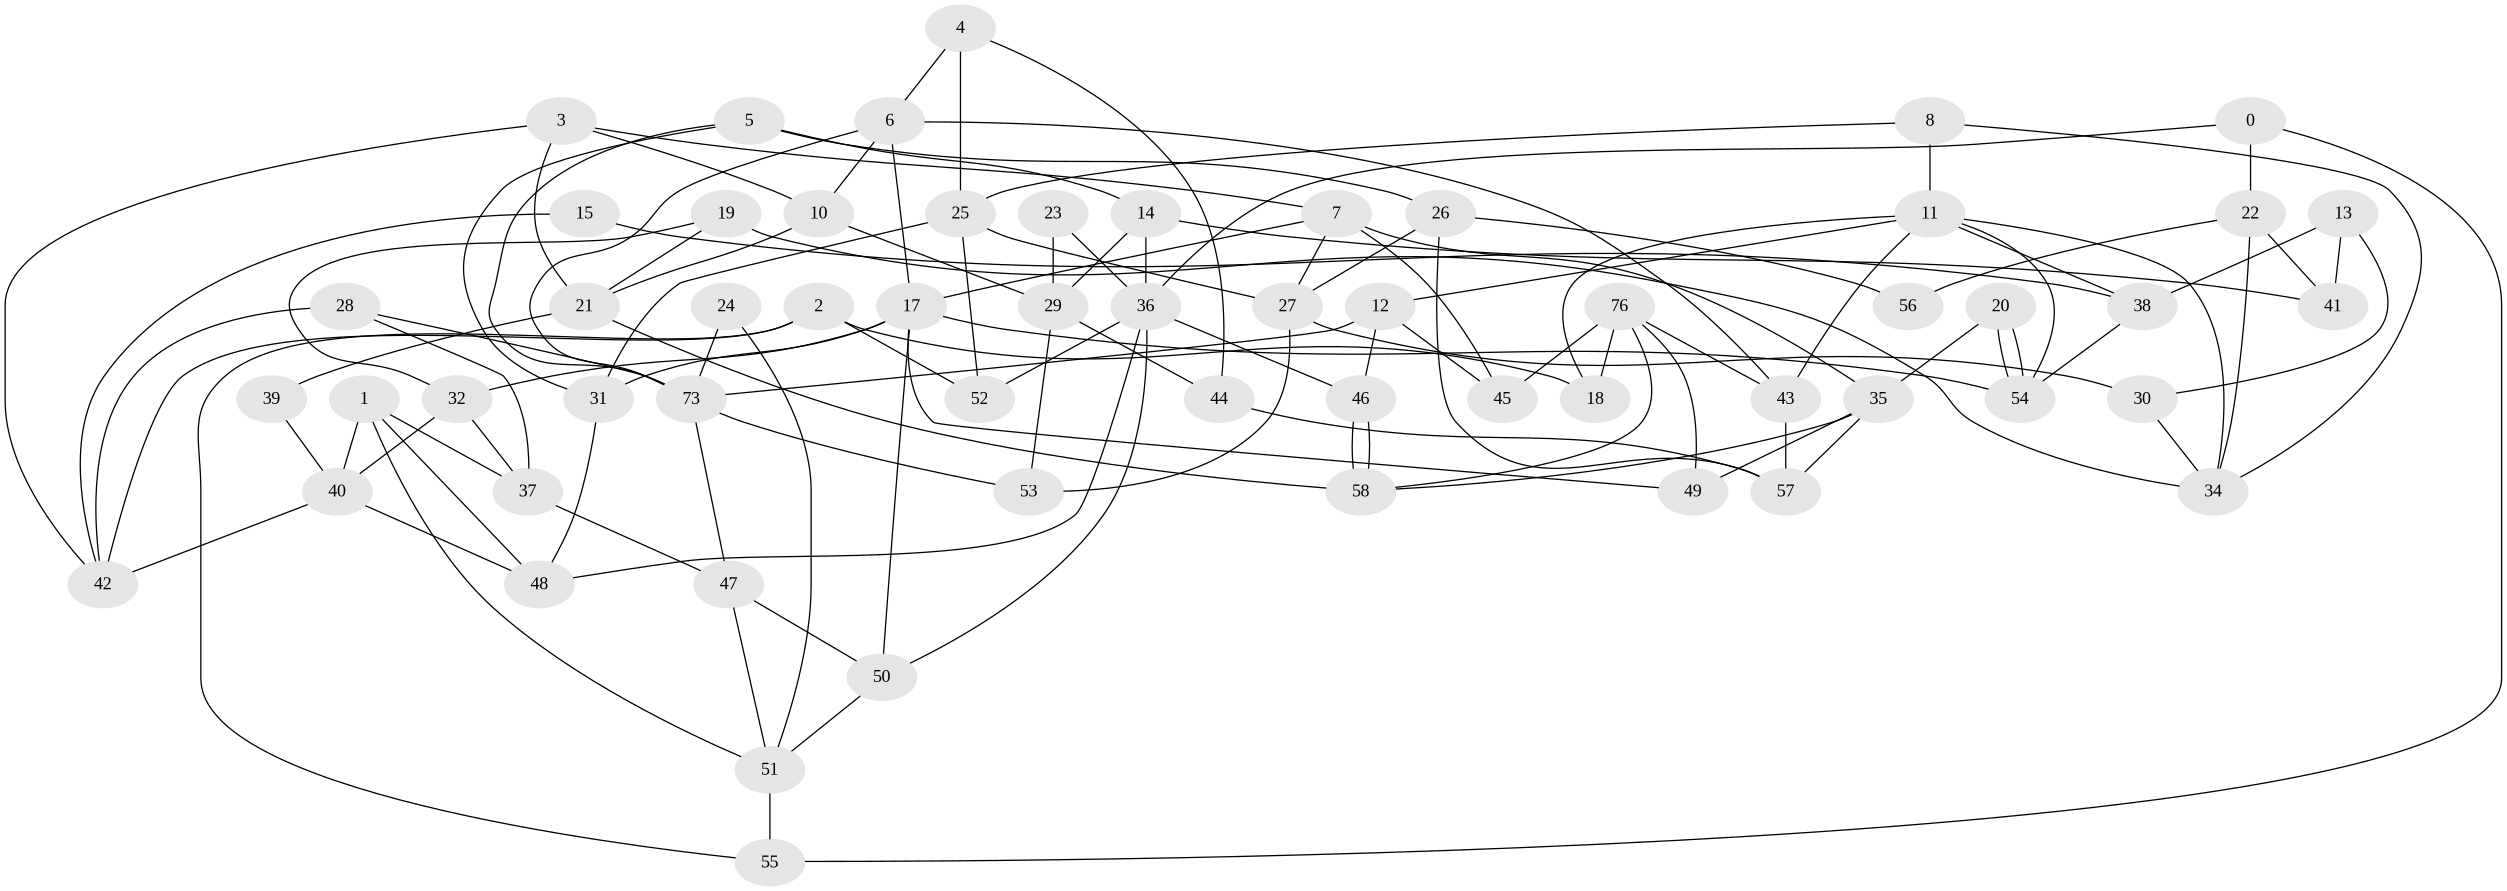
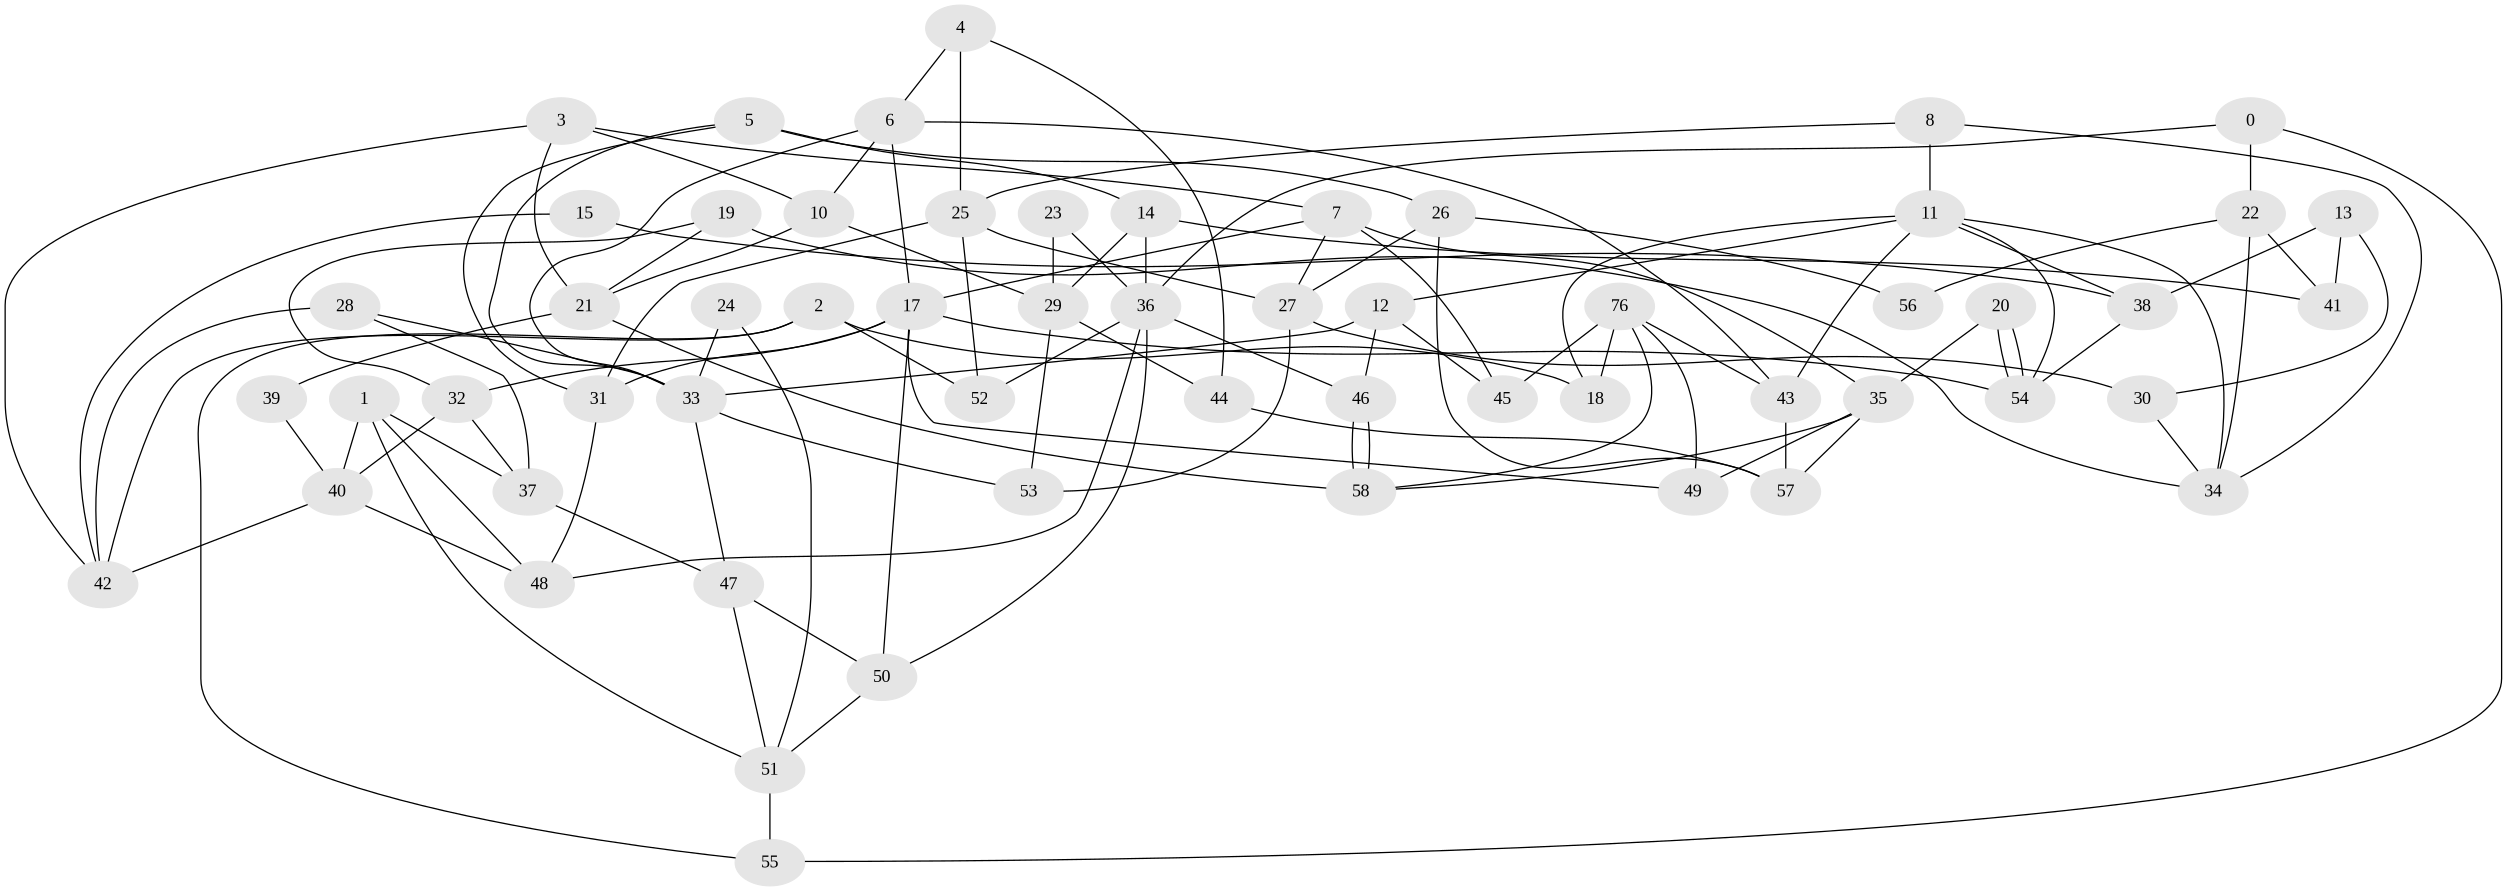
node "73": label "73" -> "33"
